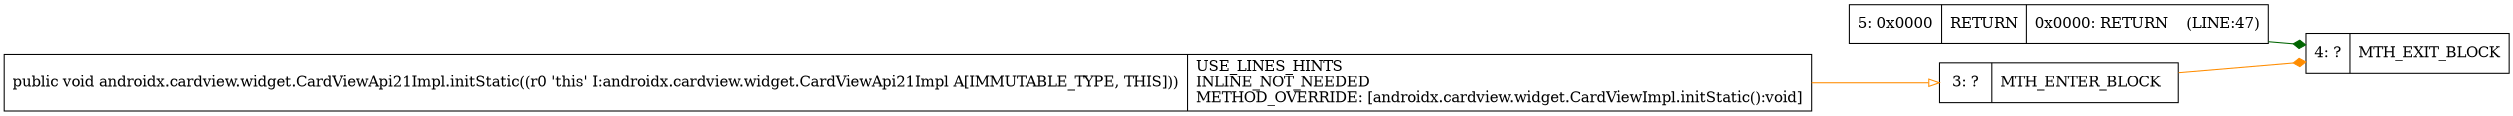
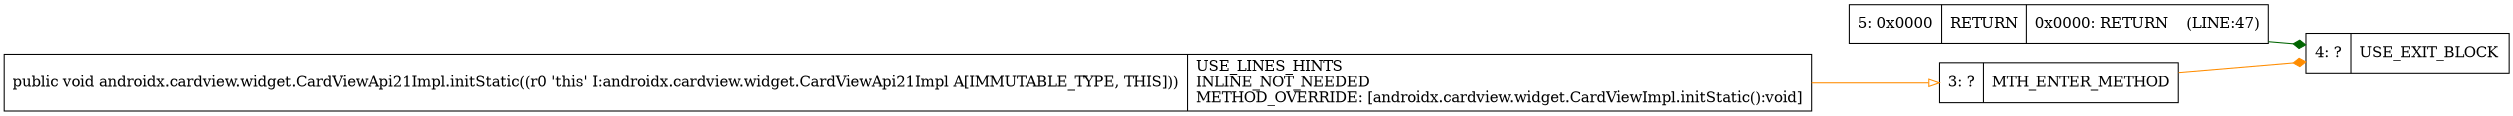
node "4: ?": text "MTH_EXIT_BLOCK" -> "USE_EXIT_BLOCK"
node "3: ?": text "MTH_ENTER_BLOCK" -> "MTH_ENTER_METHOD"
